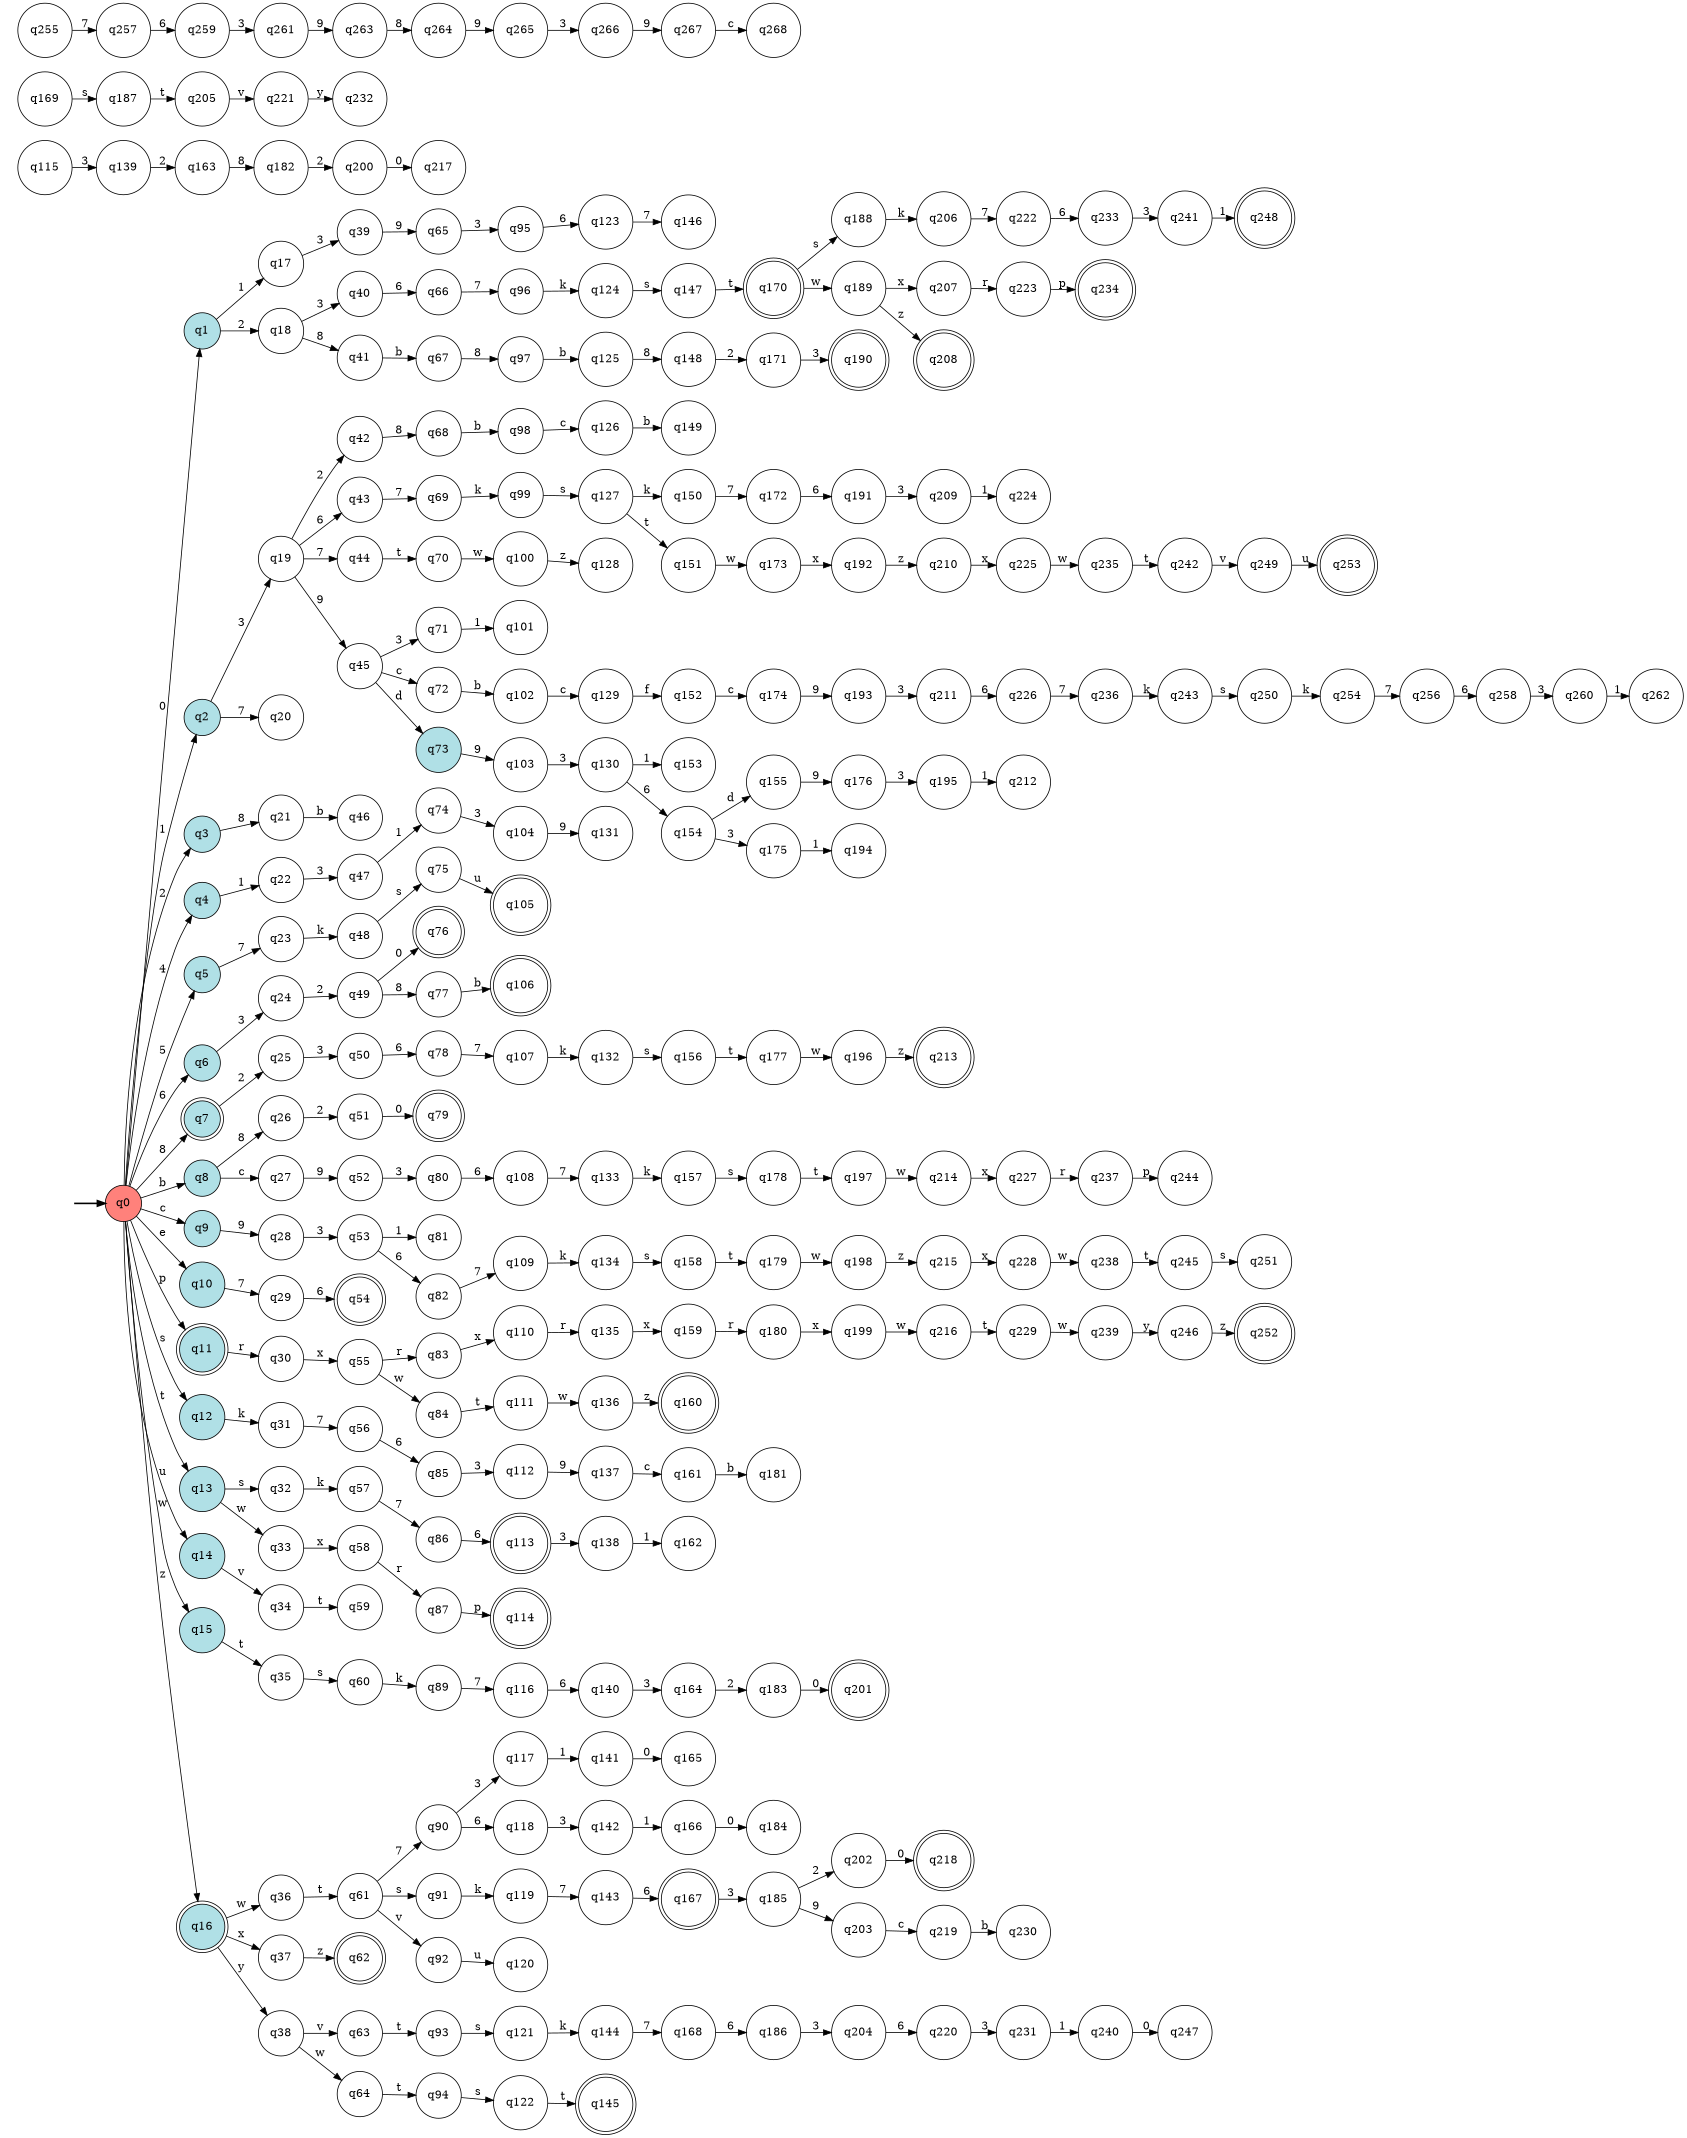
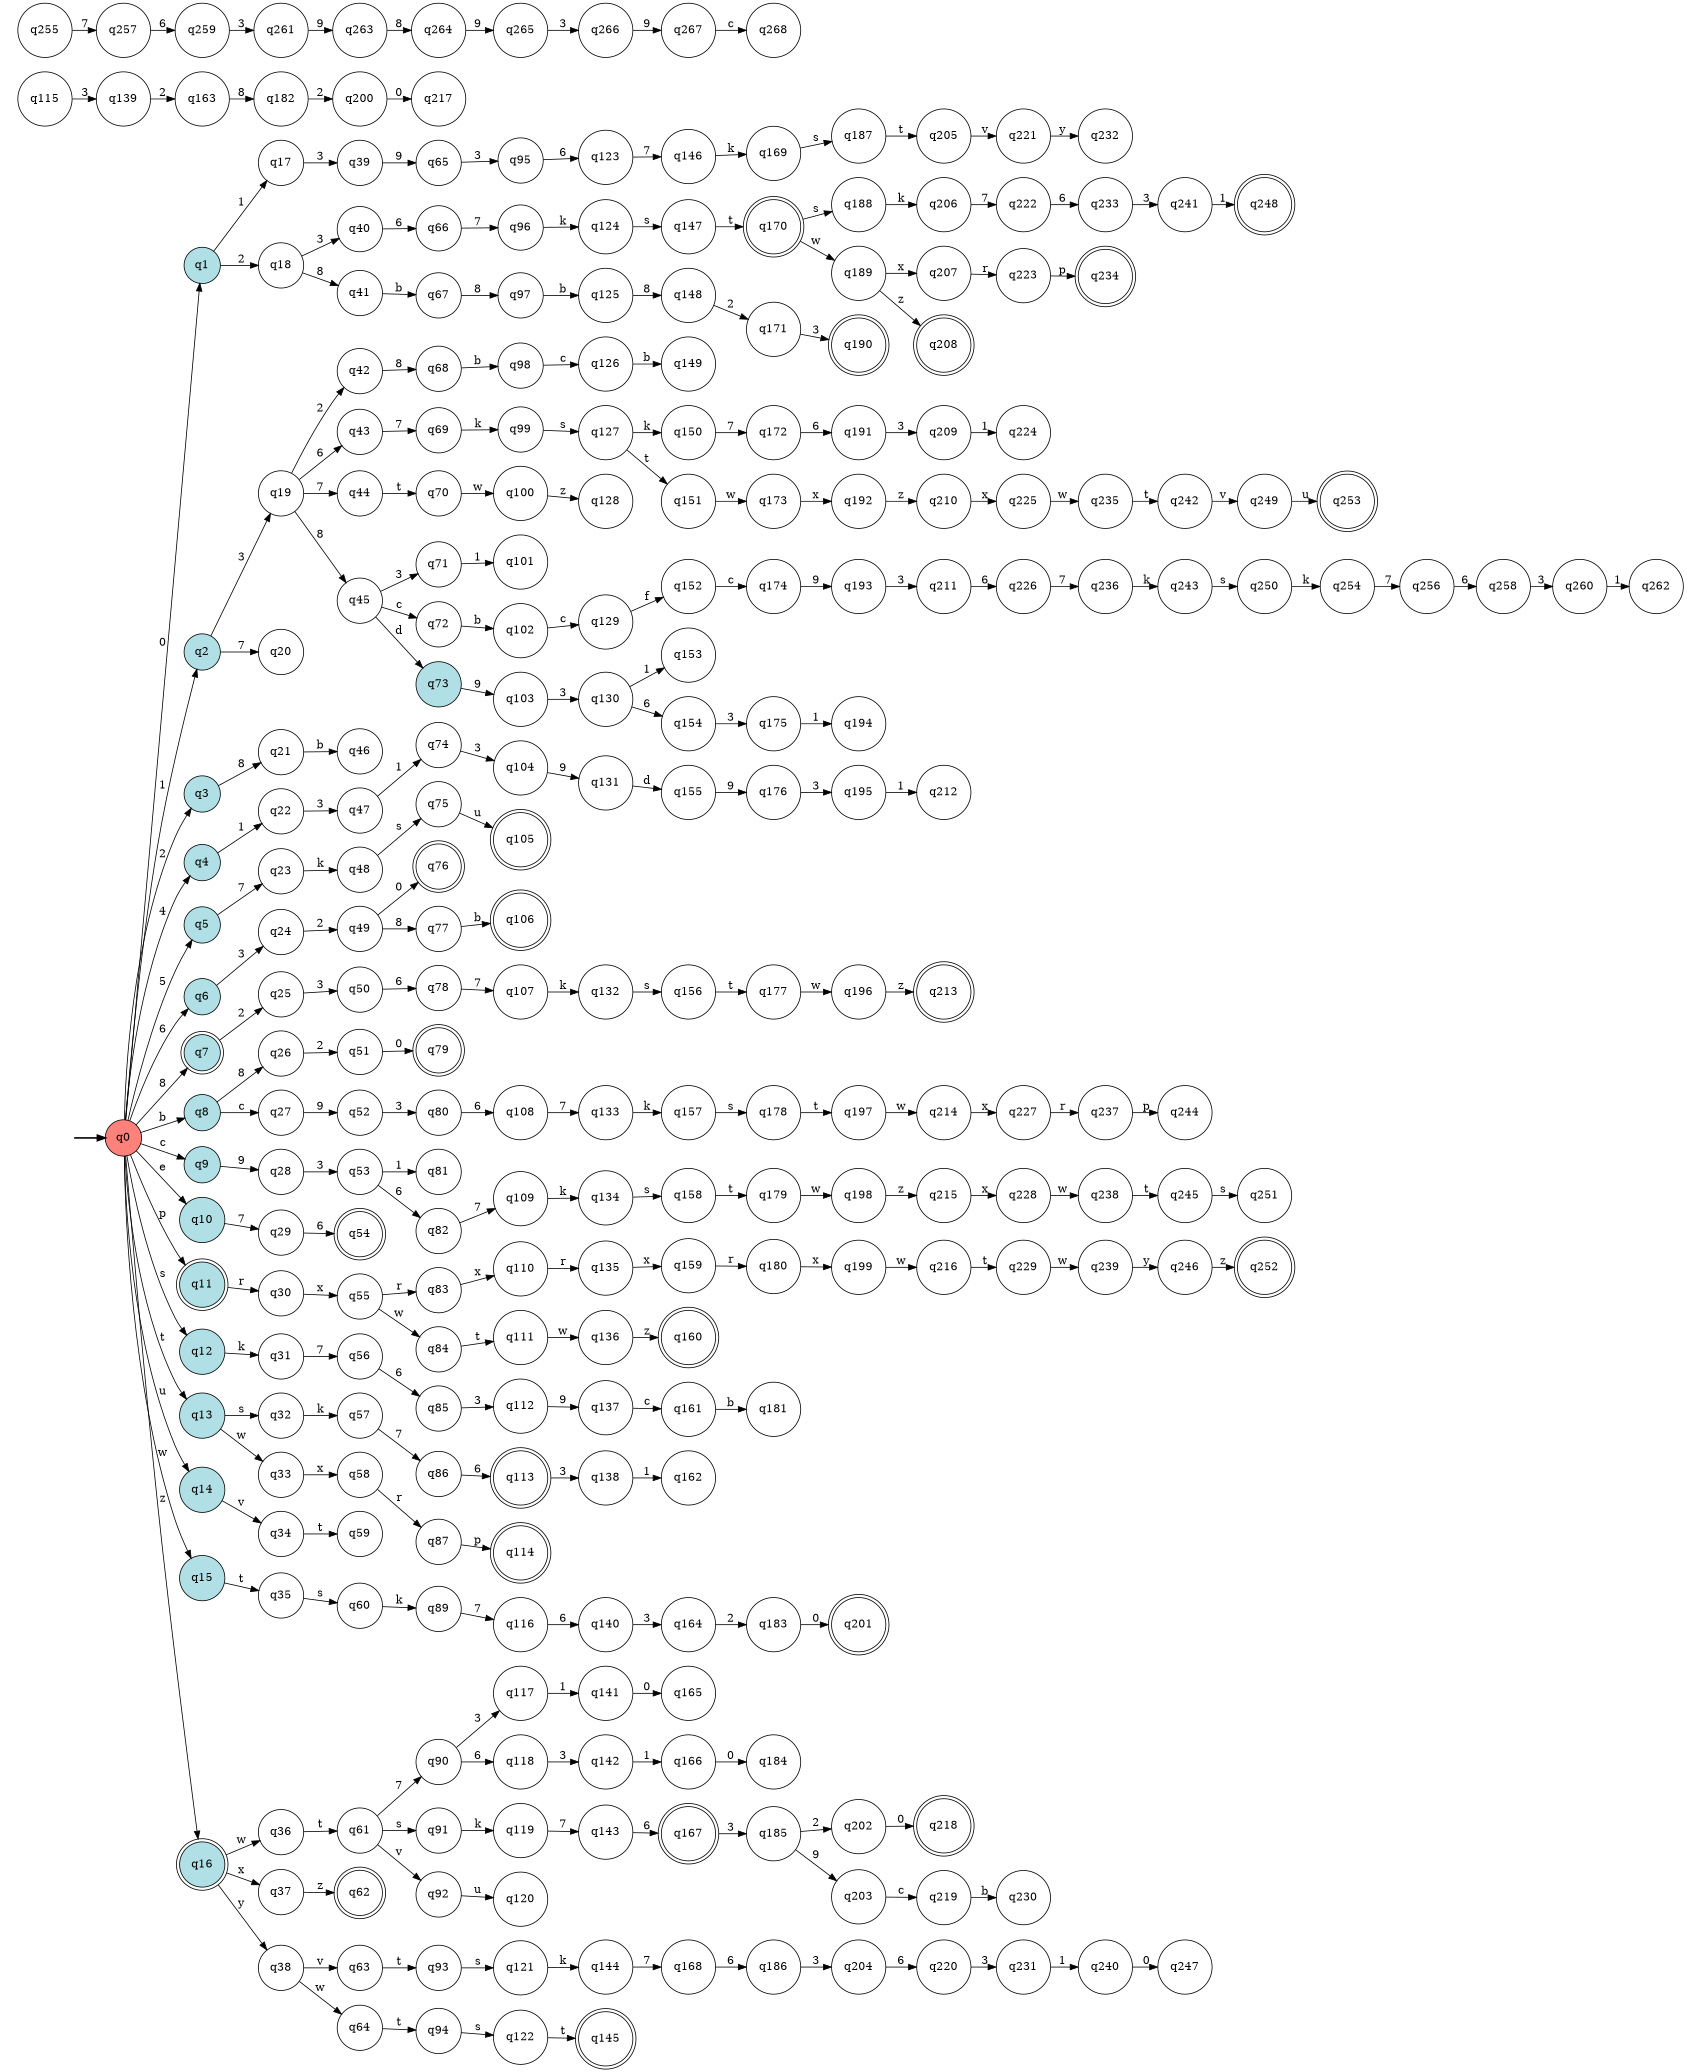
edge "q146" -> "q169": added, label "k"
edge "q19" -> "q45": label "9" -> "8"
edge "q154" -> "q155": now "q131" -> "q155"
